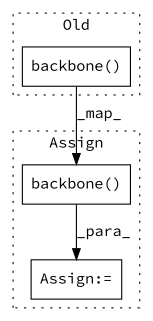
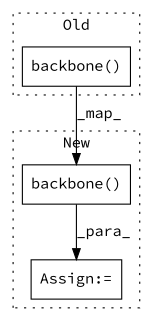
cluster "Assign": label "Assign" -> "New"
